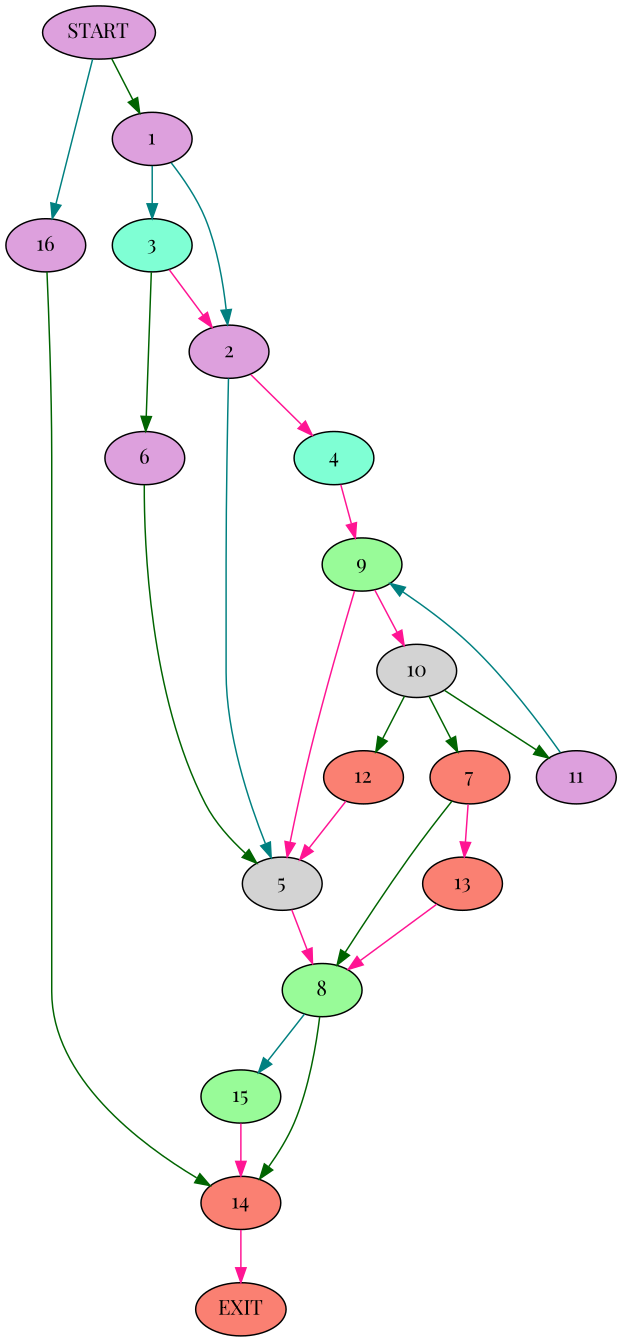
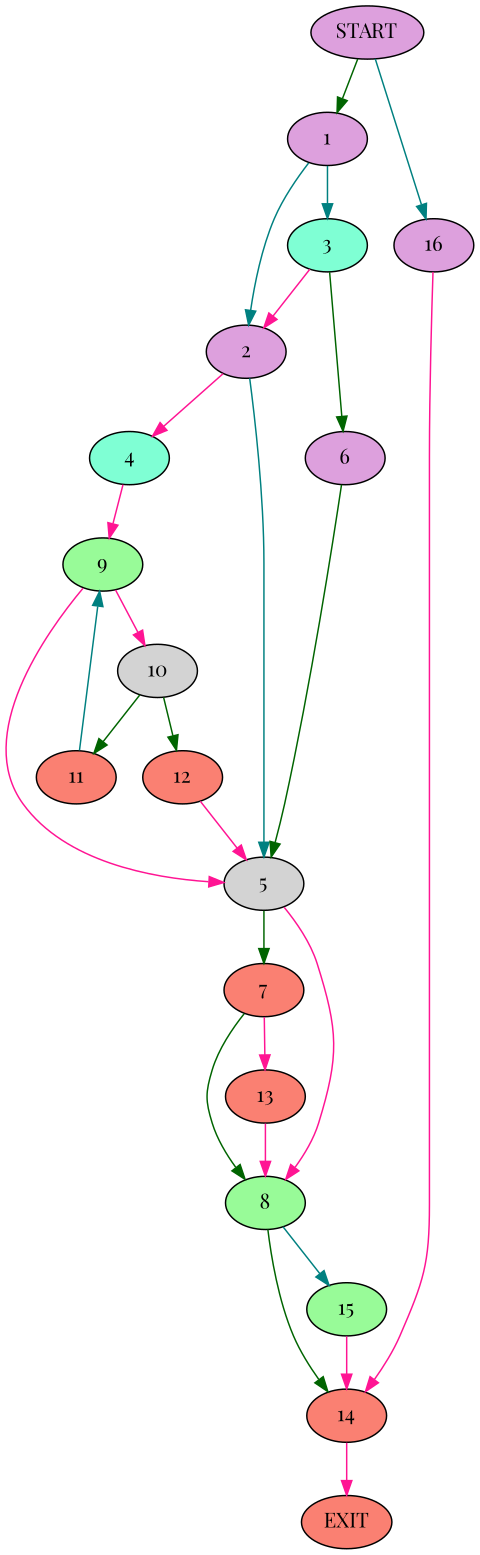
edge "10" -> "7": now "5" -> "7"
edge "16" -> "14": color darkgreen -> deeppink
node "11": fillcolor plum -> salmon
